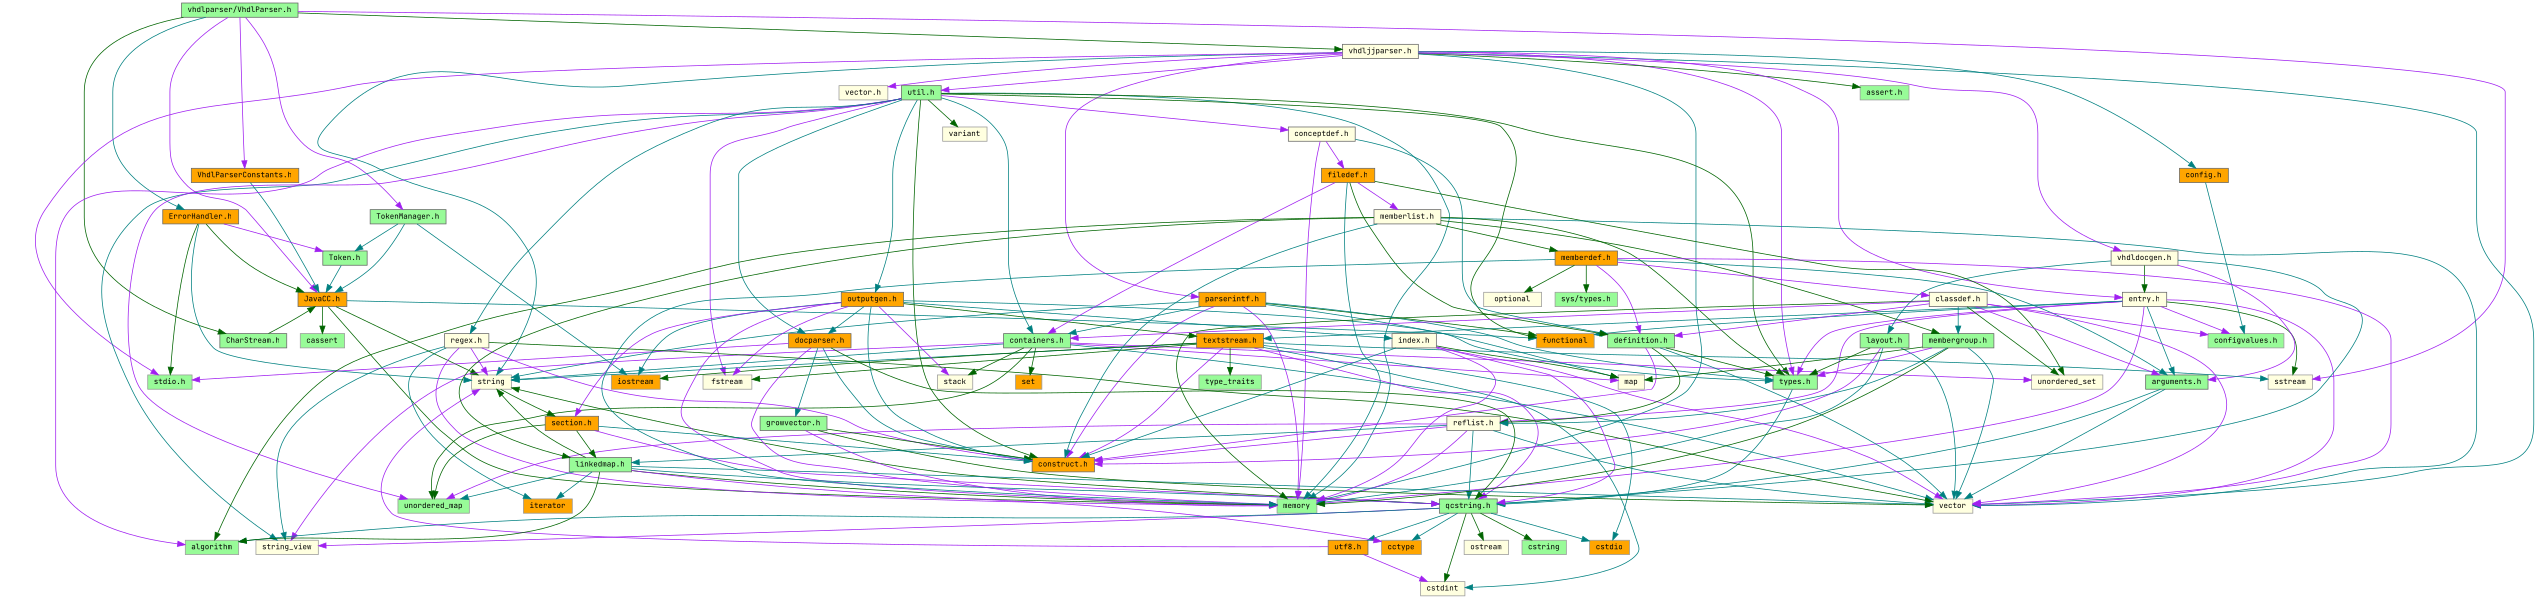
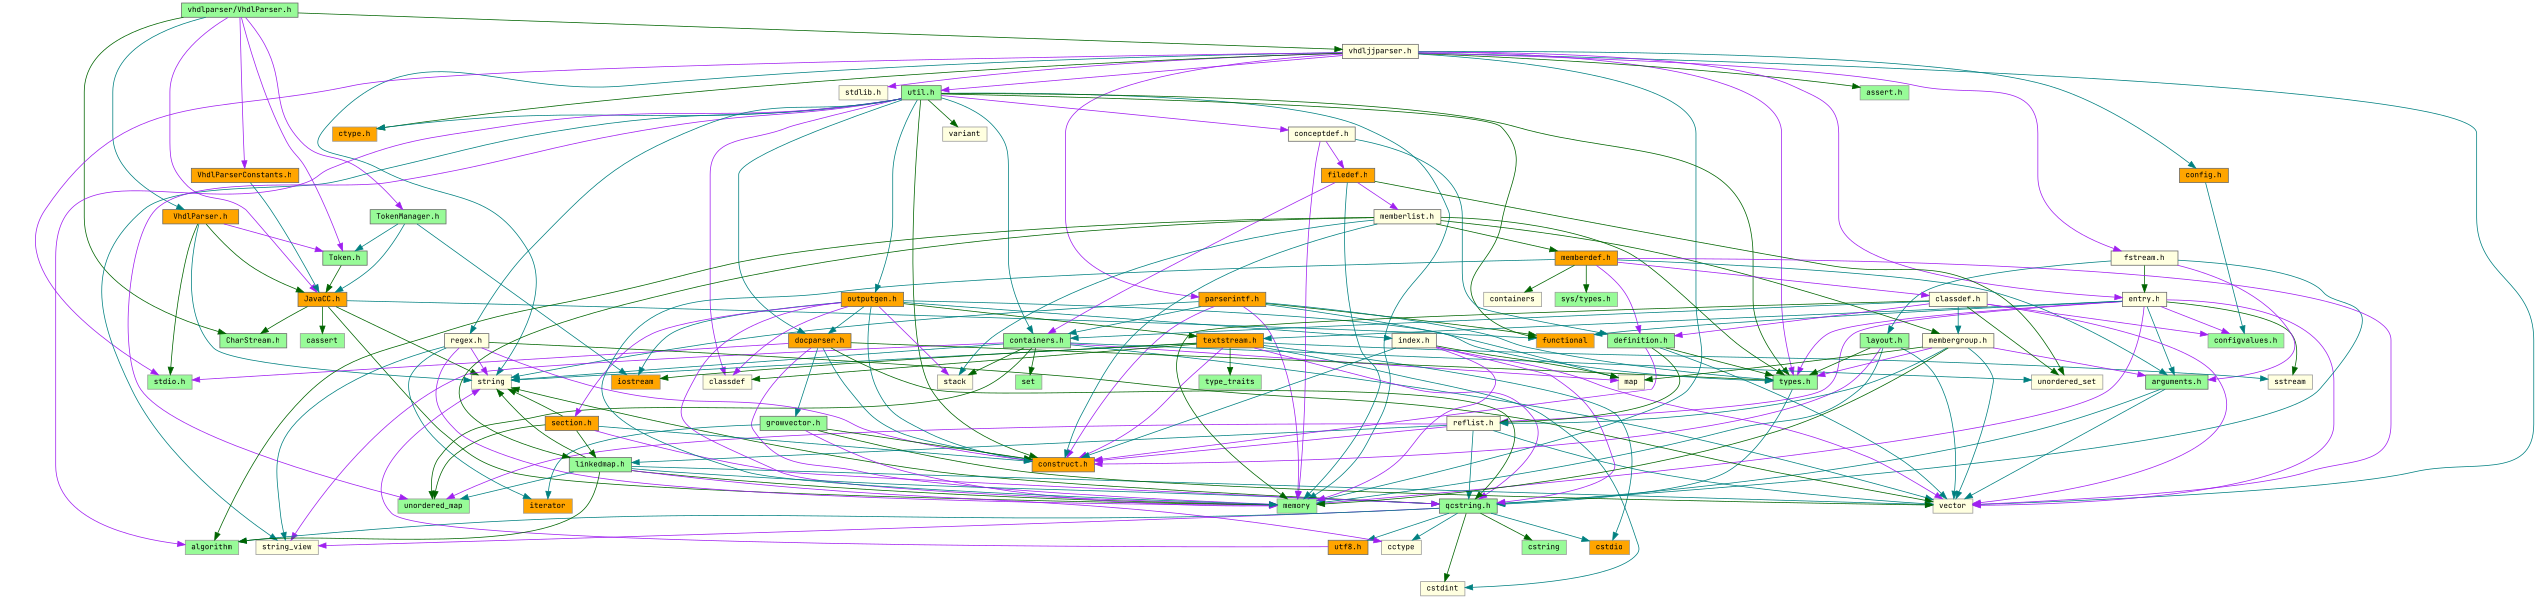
edge "vhdlparser/VhdlParser.h" -> "sstream": now "vhdlparser/VhdlParser.h" -> "Token.h"
node "vector.h": label "vector.h" -> "stdlib.h"
node "ctype.h": added
node "ErrorHandler.h": label "ErrorHandler.h" -> "VhdlParser.h"
edge "memberlist.h" -> "vector": now "memberlist.h" -> "stack"
node "vhdldocgen.h": label "vhdldocgen.h" -> "fstream.h"
edge "Token.h" -> "JavaCC.h": color teal -> darkgreen
node "optional": label "optional" -> "containers"
edge "filedef.h" -> "definition.h": removed
edge "classdef.h" -> "containers.h": color purple -> teal
edge "CharStream.h" -> "JavaCC.h": reversed
edge "classdef.h" -> "arguments.h": now "membergroup.h" -> "arguments.h"
node "membergroup.h": fillcolor palegreen -> lightyellow
edge "containers.h" -> "unordered_set": color purple -> teal
edge "docparser.h" -> "types.h": added
node "fstream": label "fstream" -> "classdef"
node "set": fillcolor orange -> palegreen
edge "string" -> "section.h": reversed
edge "reflist.h" -> "memory": removed
edge "linkedmap.h" -> "iterator": now "growvector.h" -> "iterator"
node "cctype": fillcolor orange -> lightyellow
node "ostream": removed
edge "utf8.h" -> "cstdint": removed
